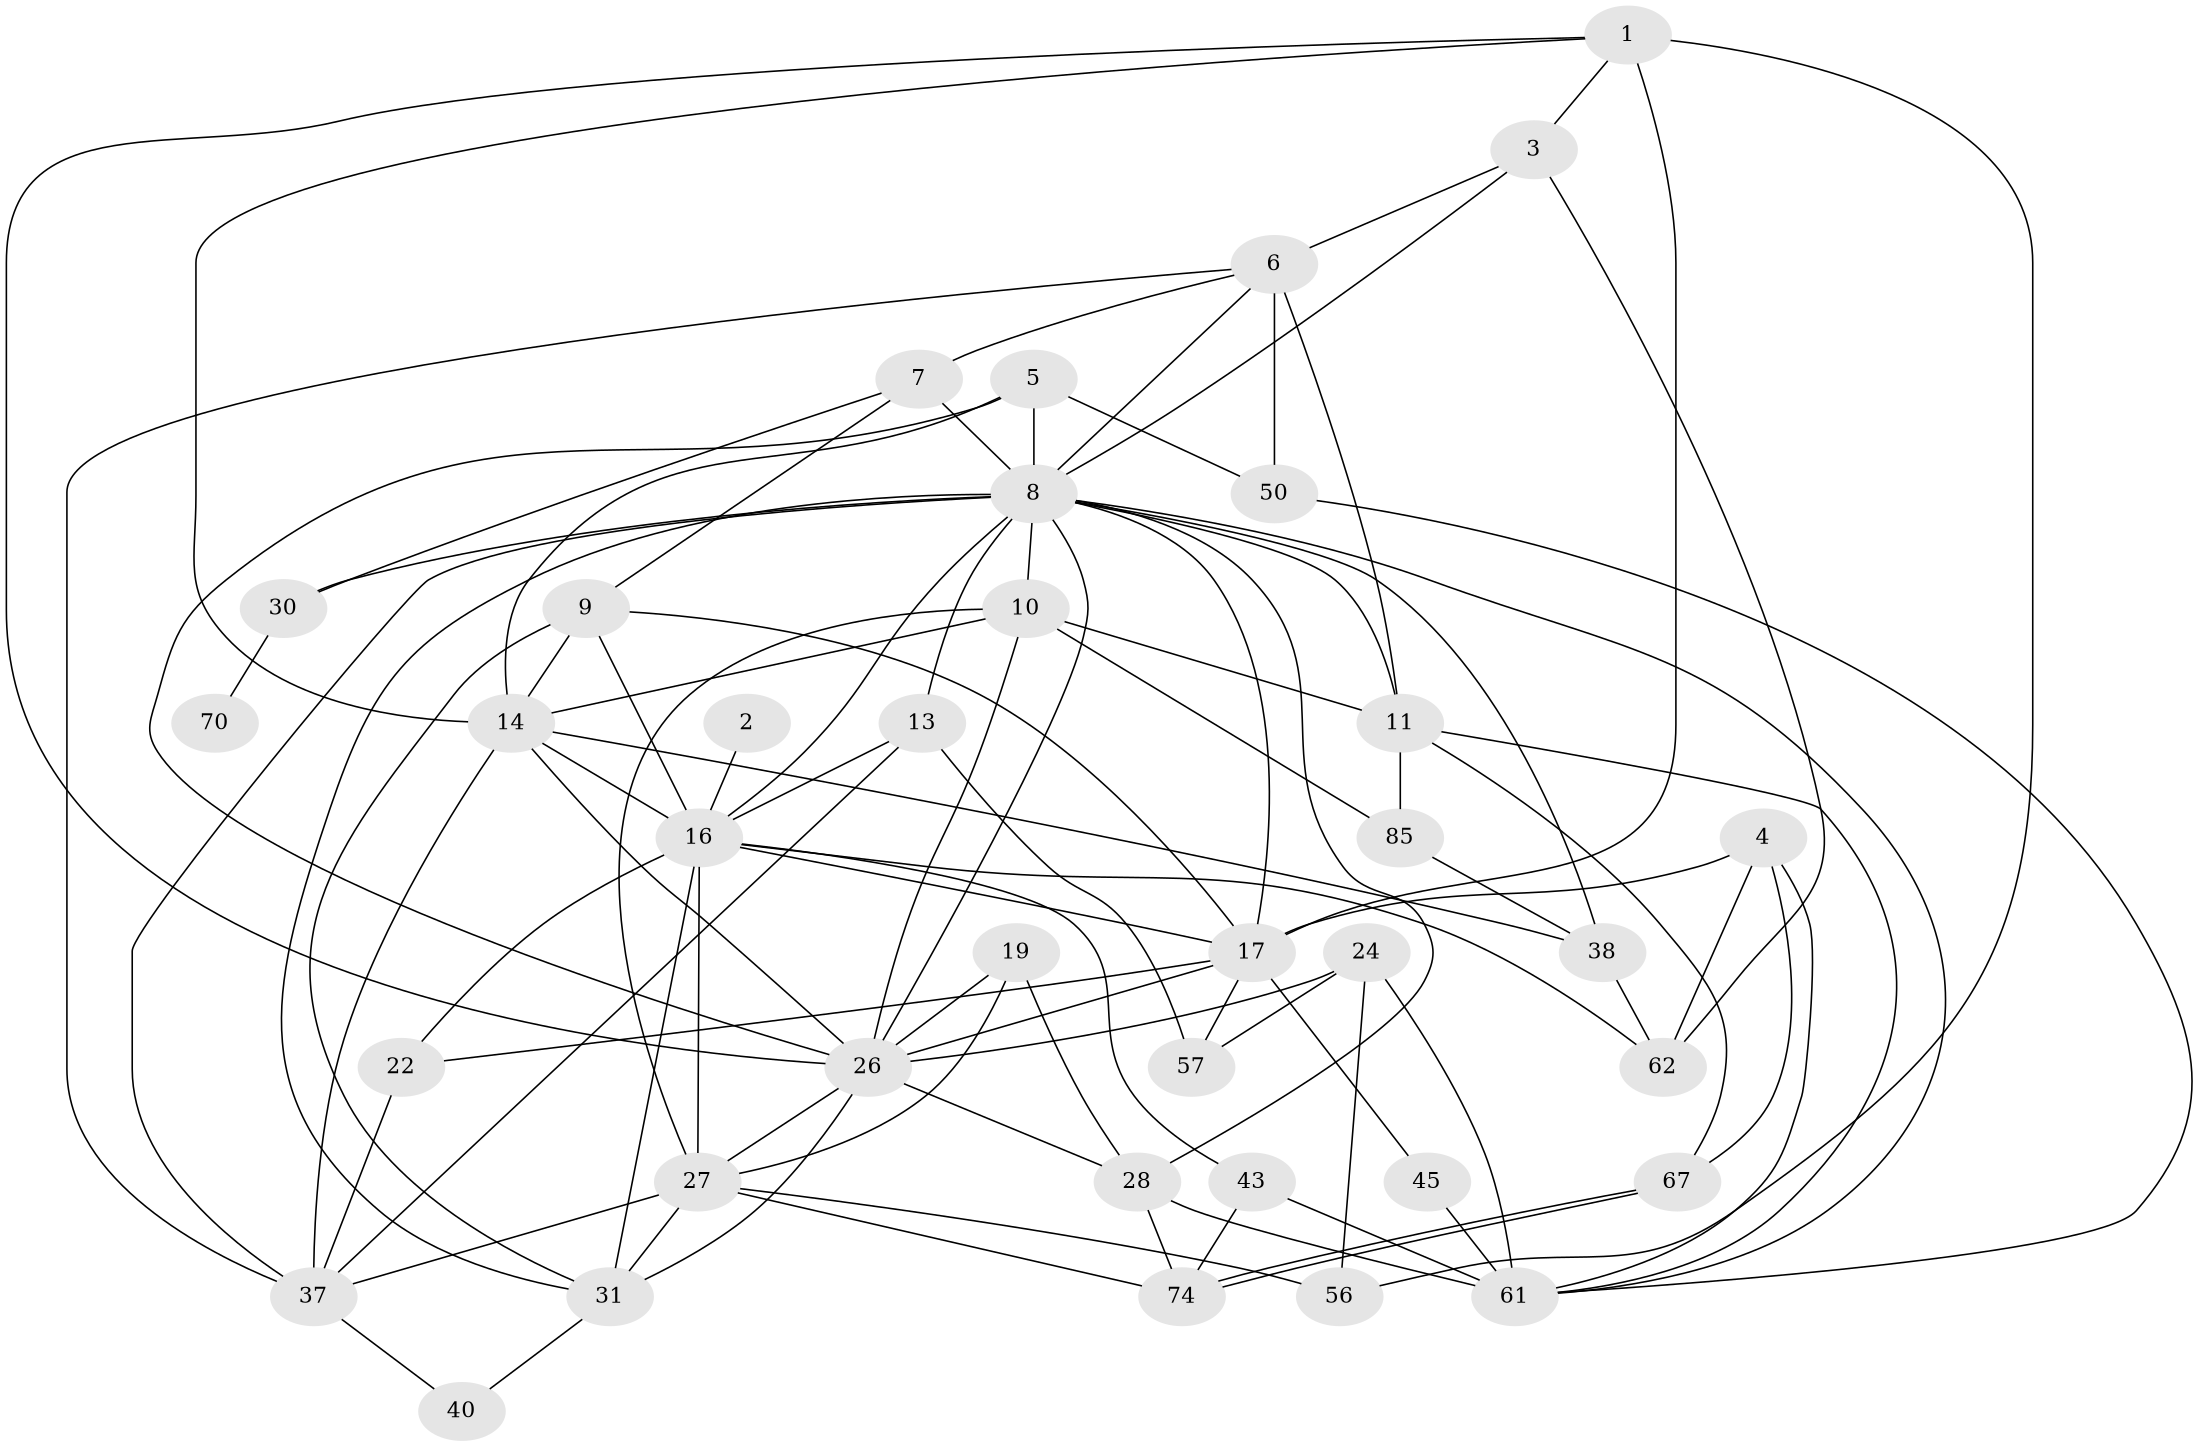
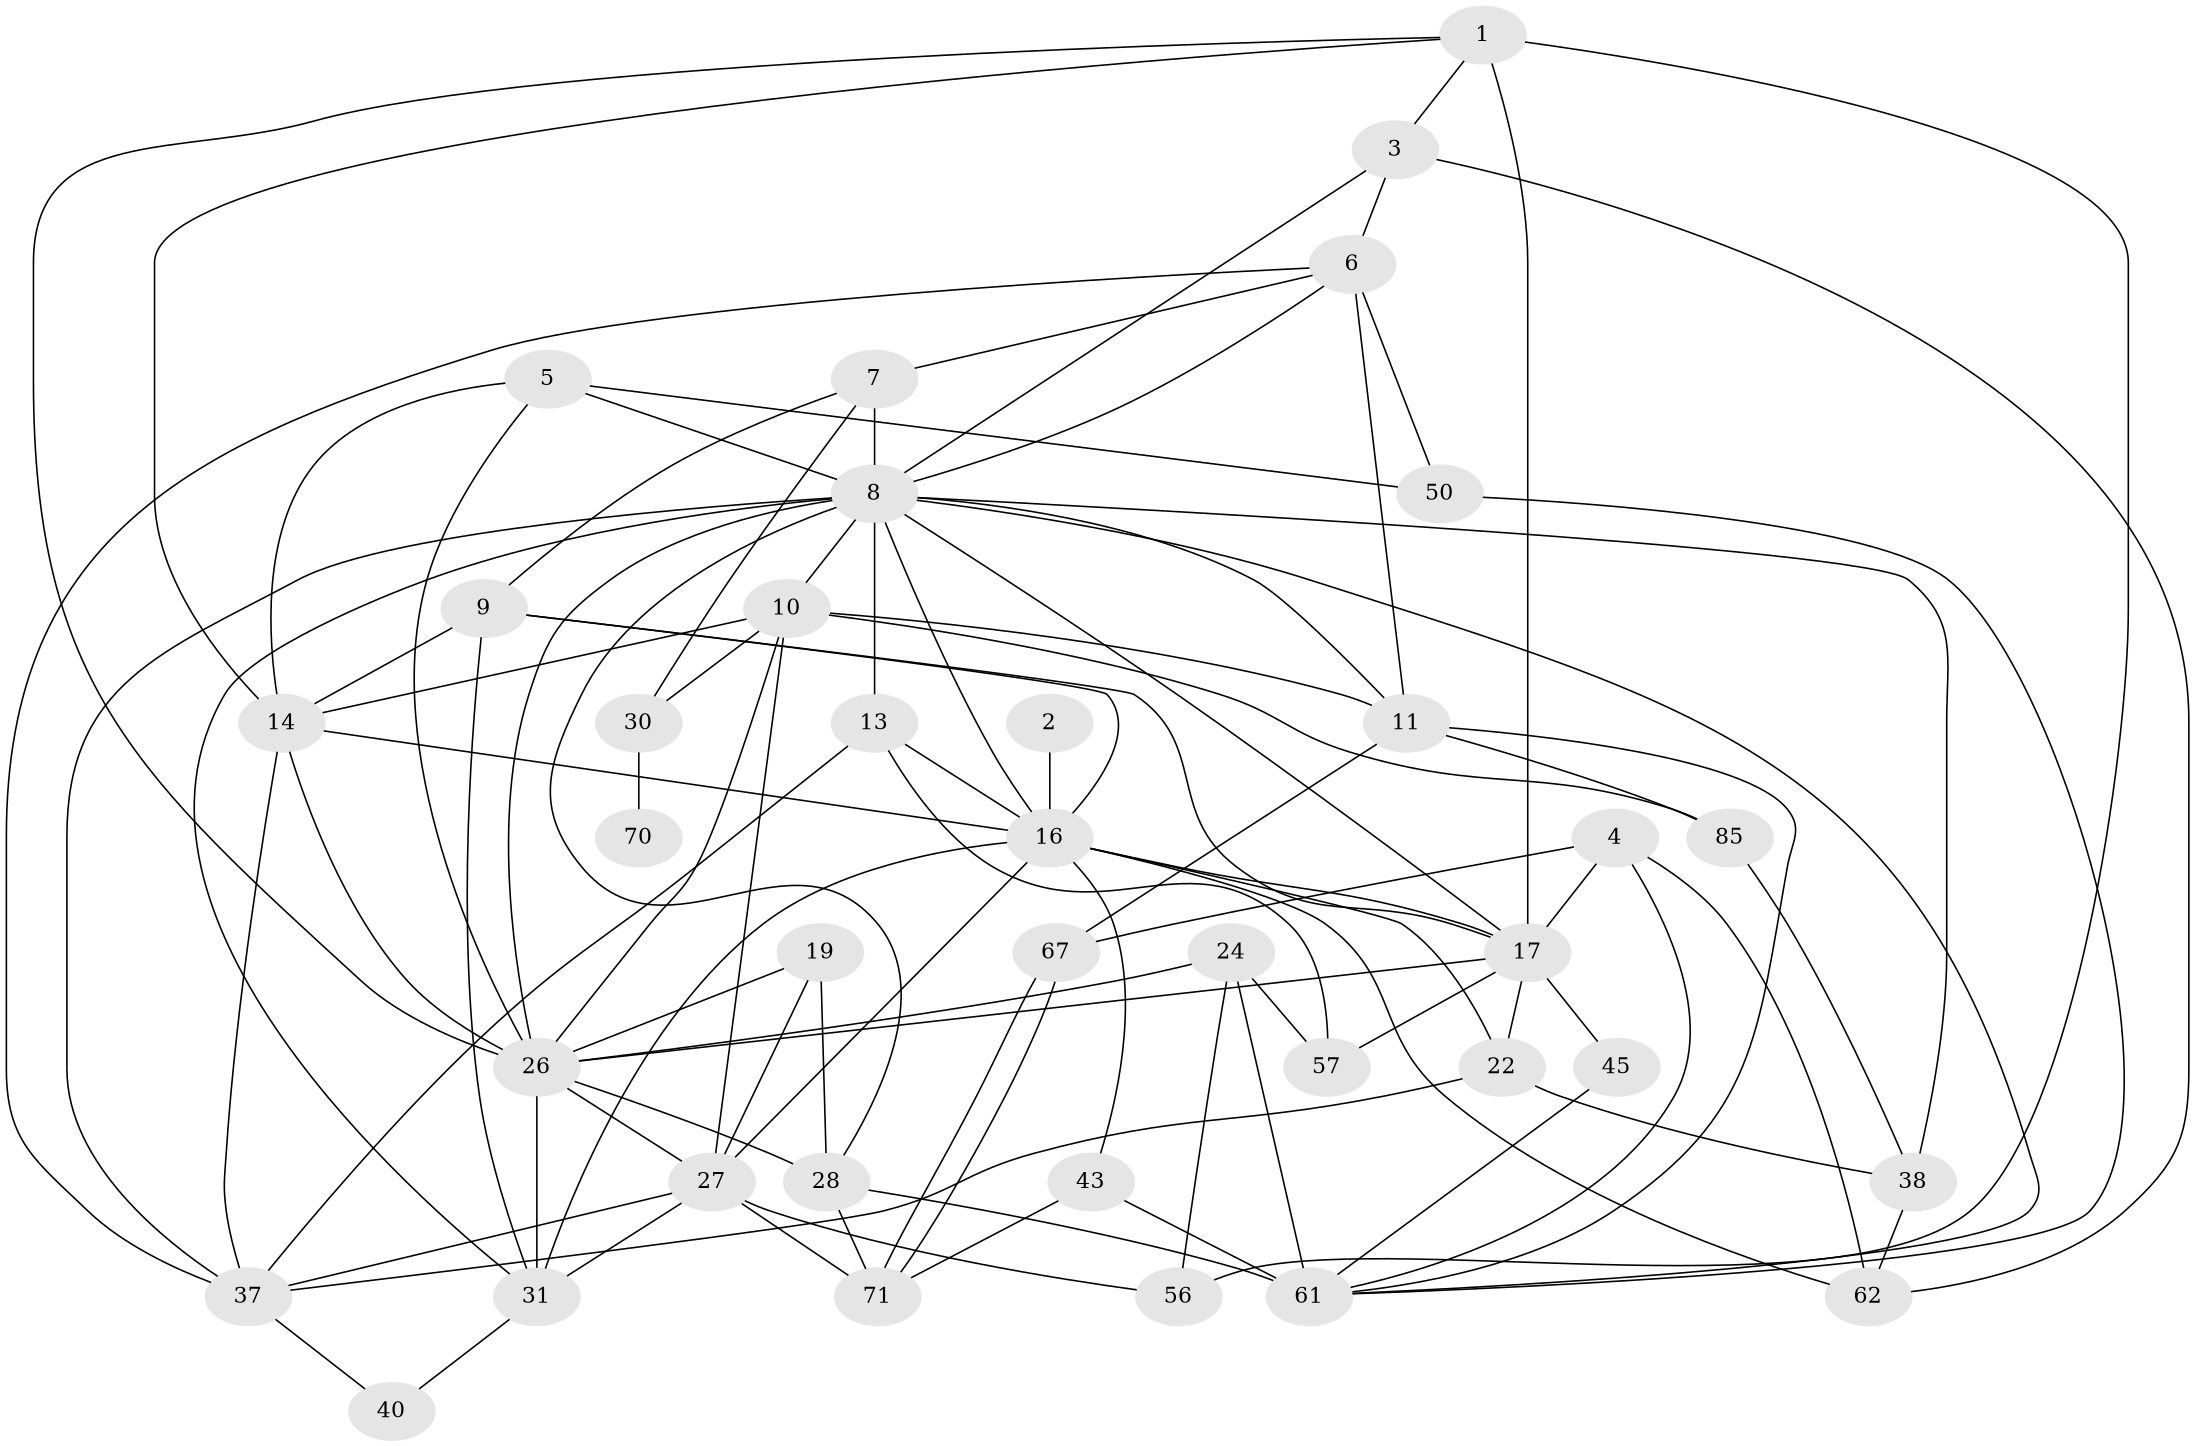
edge "8" -- "30": now "10" -- "30"
edge "14" -- "38": now "22" -- "38"
node "74": label "74" -> "71"
